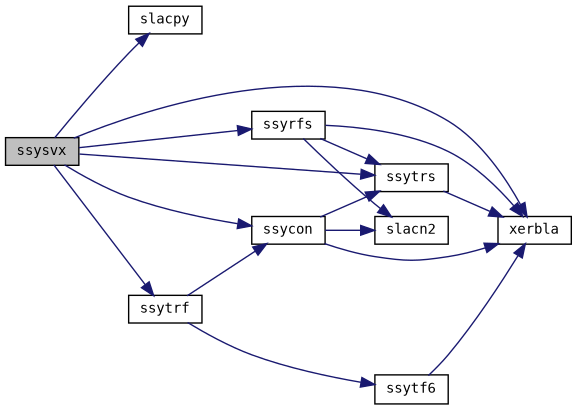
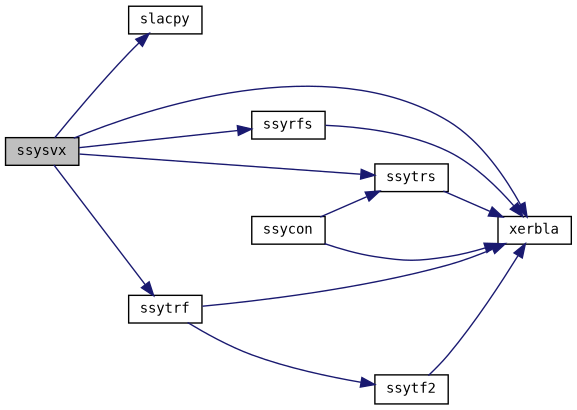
edge "ssyrfs" -> "ssytrs": removed
edge "ssysvx" -> "ssycon": removed
node "slacn2": removed
edge "ssytrf" -> "ssycon": now "ssytrf" -> "xerbla"
node "ssytf6": label "ssytf6" -> "ssytf2"
